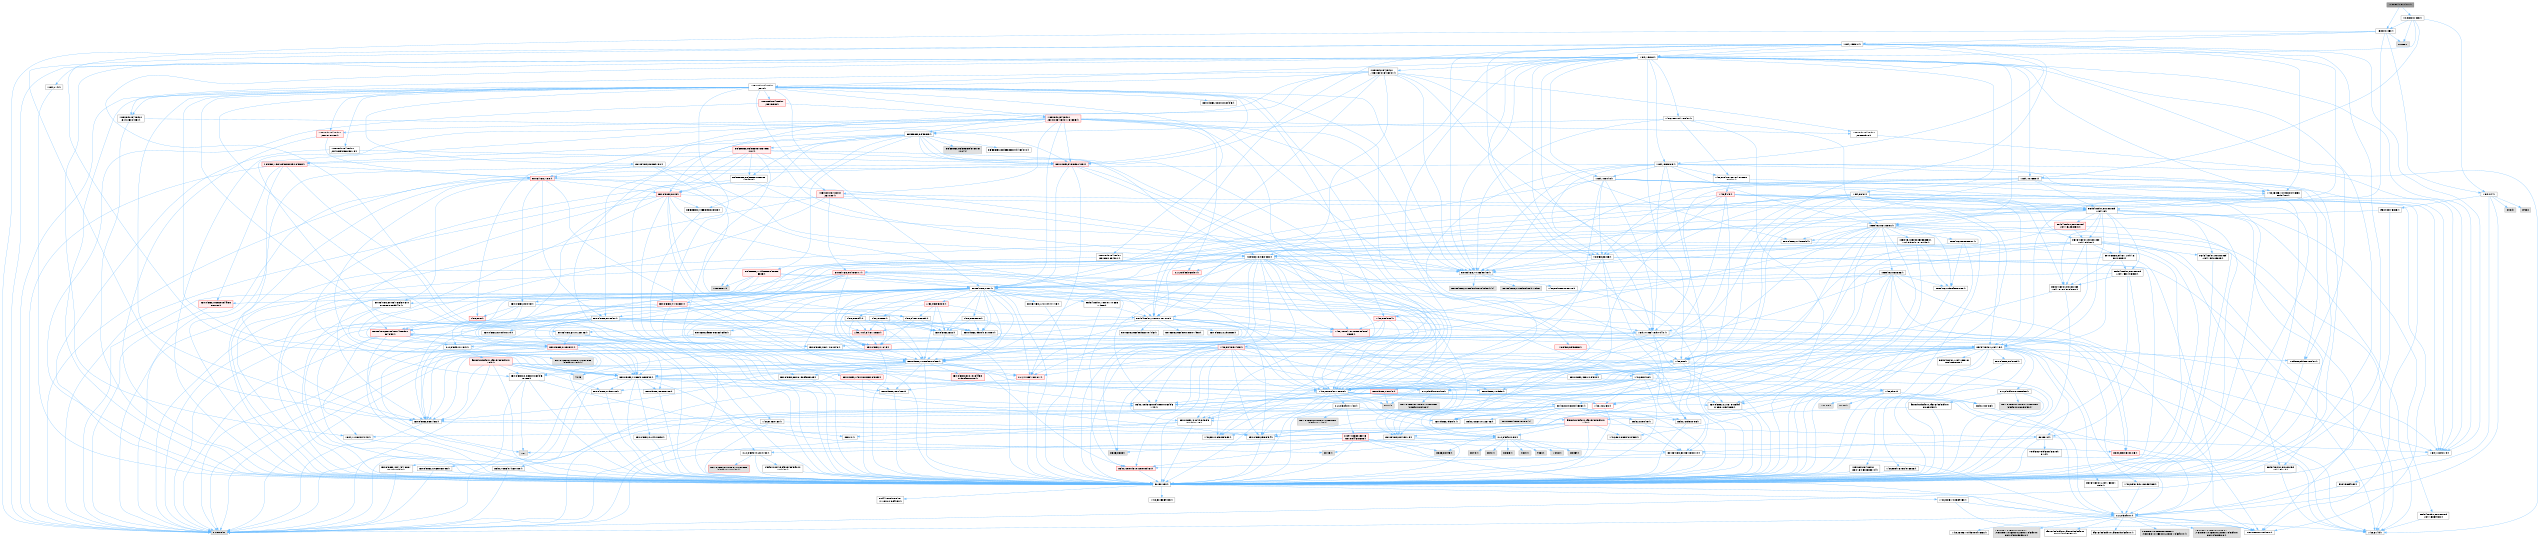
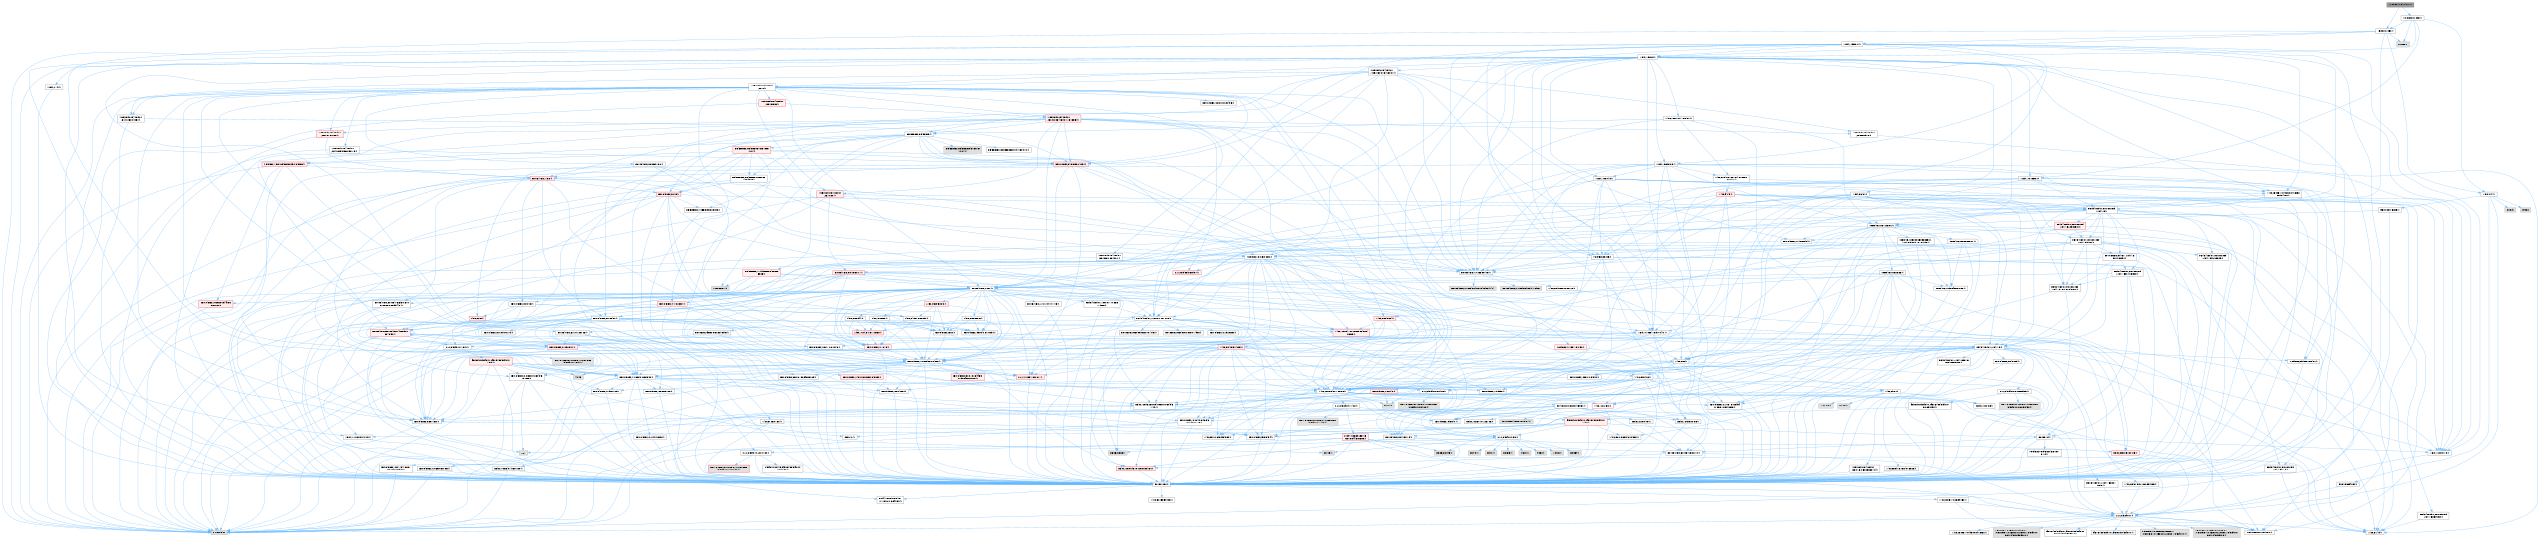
node "UObject/Delegate.h": label "UObject/Delegate.h" -> "UObject/UnrealNames.h"
edge "Templates/Function.h" -> "HAL/UnrealMemory.h": added
edge "Misc/AssertionMacros.h" -> "Templates/EnableIf.h": now "Misc/AssertionMacros.h" -> "ProfilingDebugging /UMemoryDefines.h"
